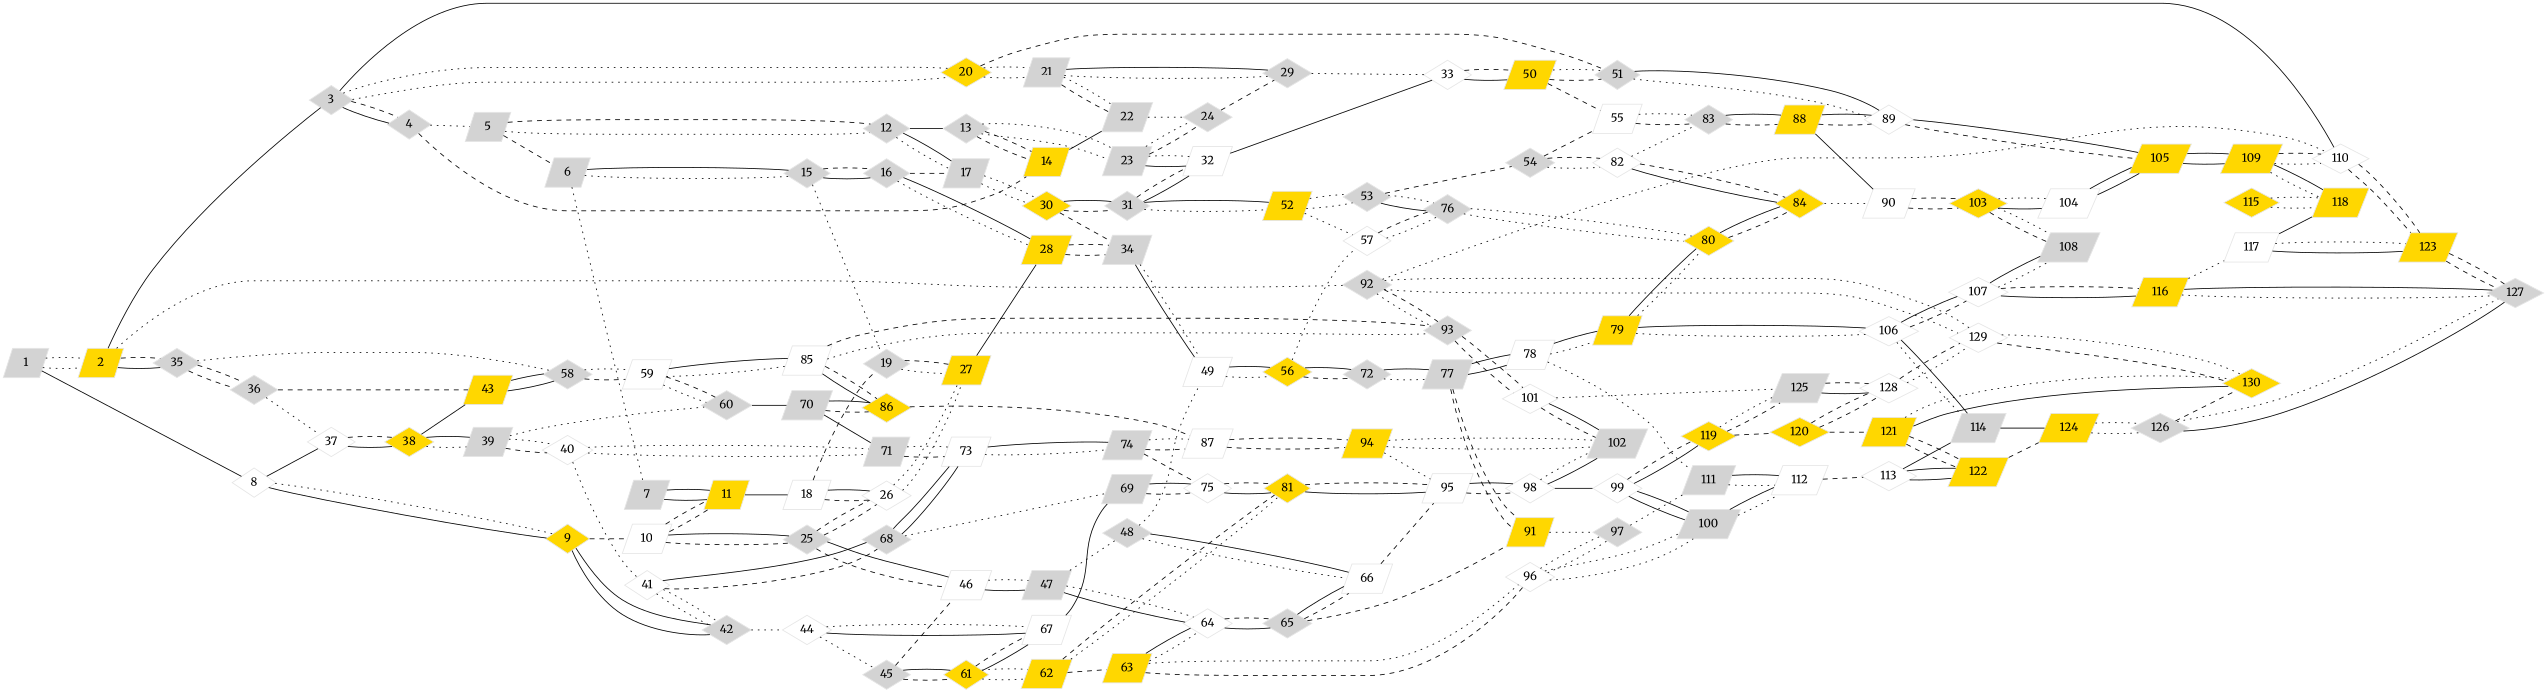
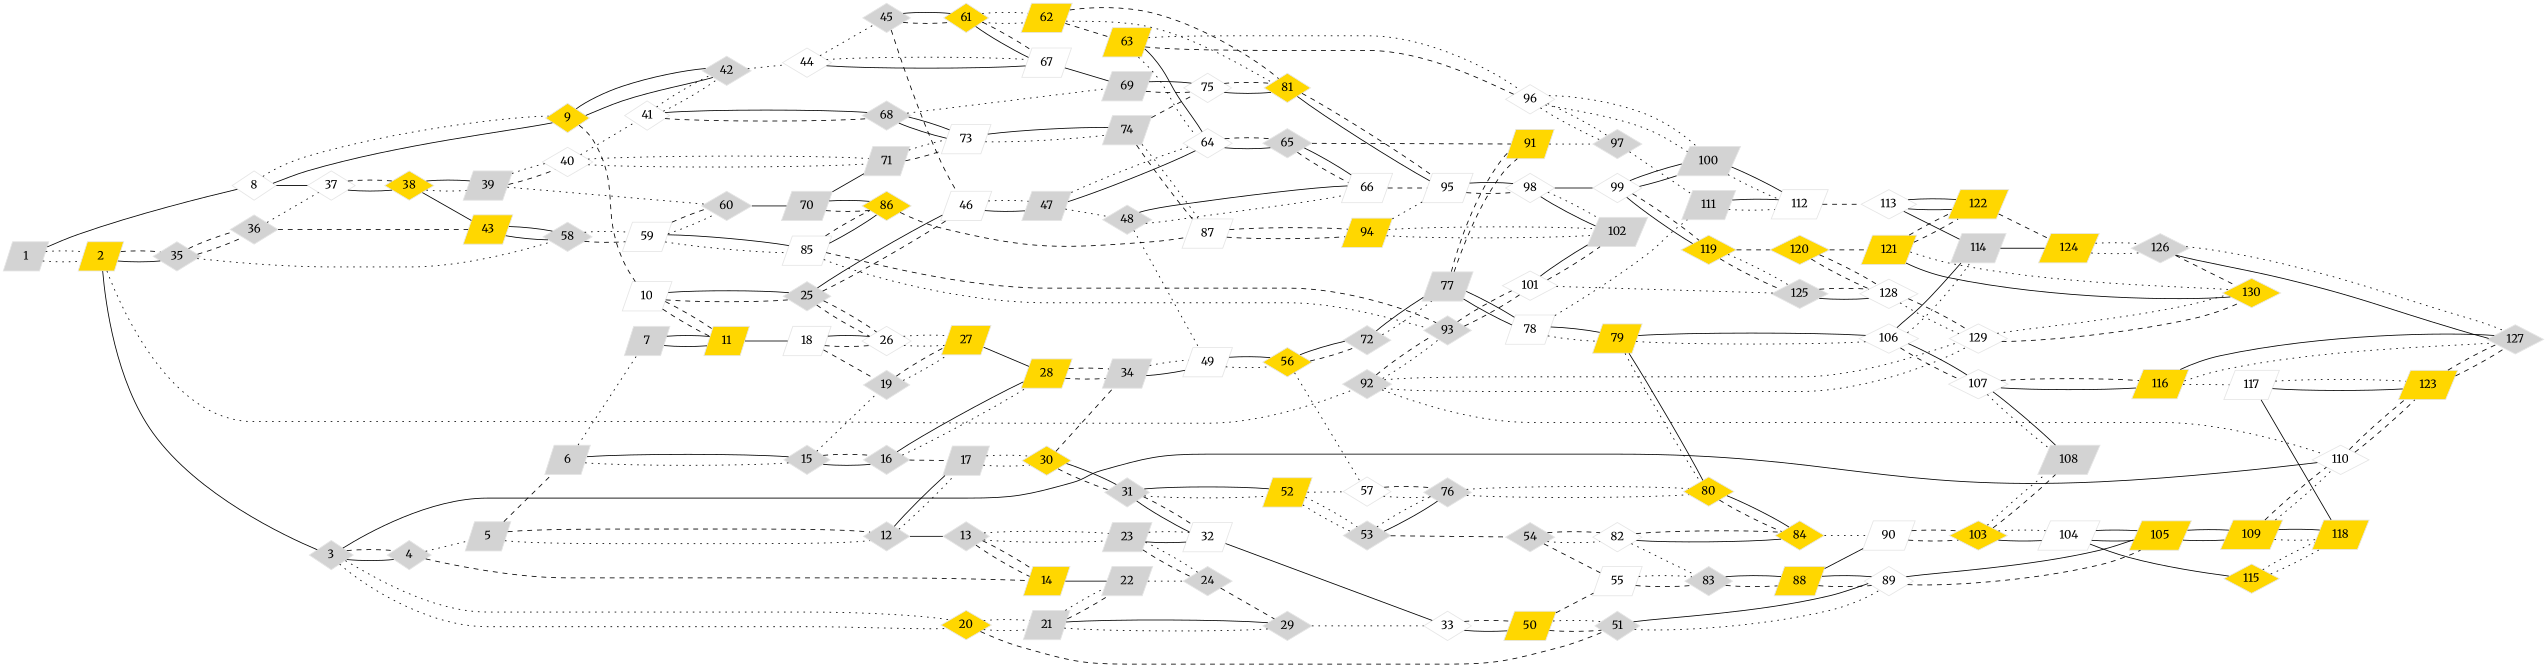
node "125": shape parallelogram -> diamond
edge "104" -- "115": added
